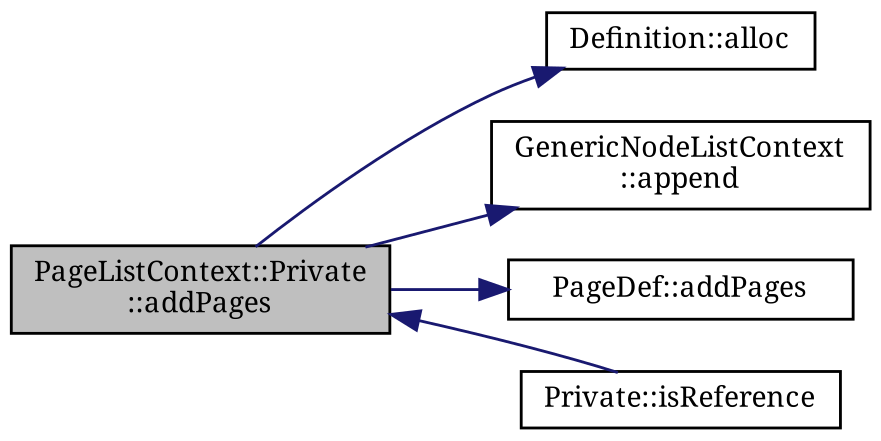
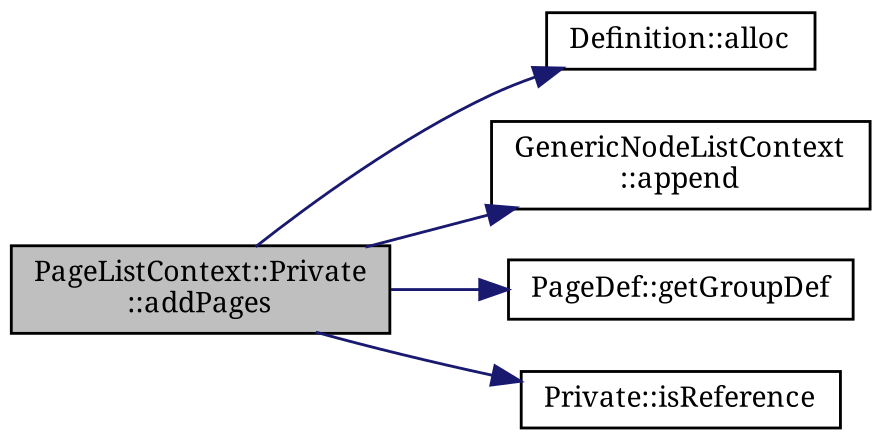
node "PageDef::addPages": label "PageDef::addPages" -> "PageDef::getGroupDef"
edge "Private::isReference" -> "PageListContext::Private ::addPages": reversed
